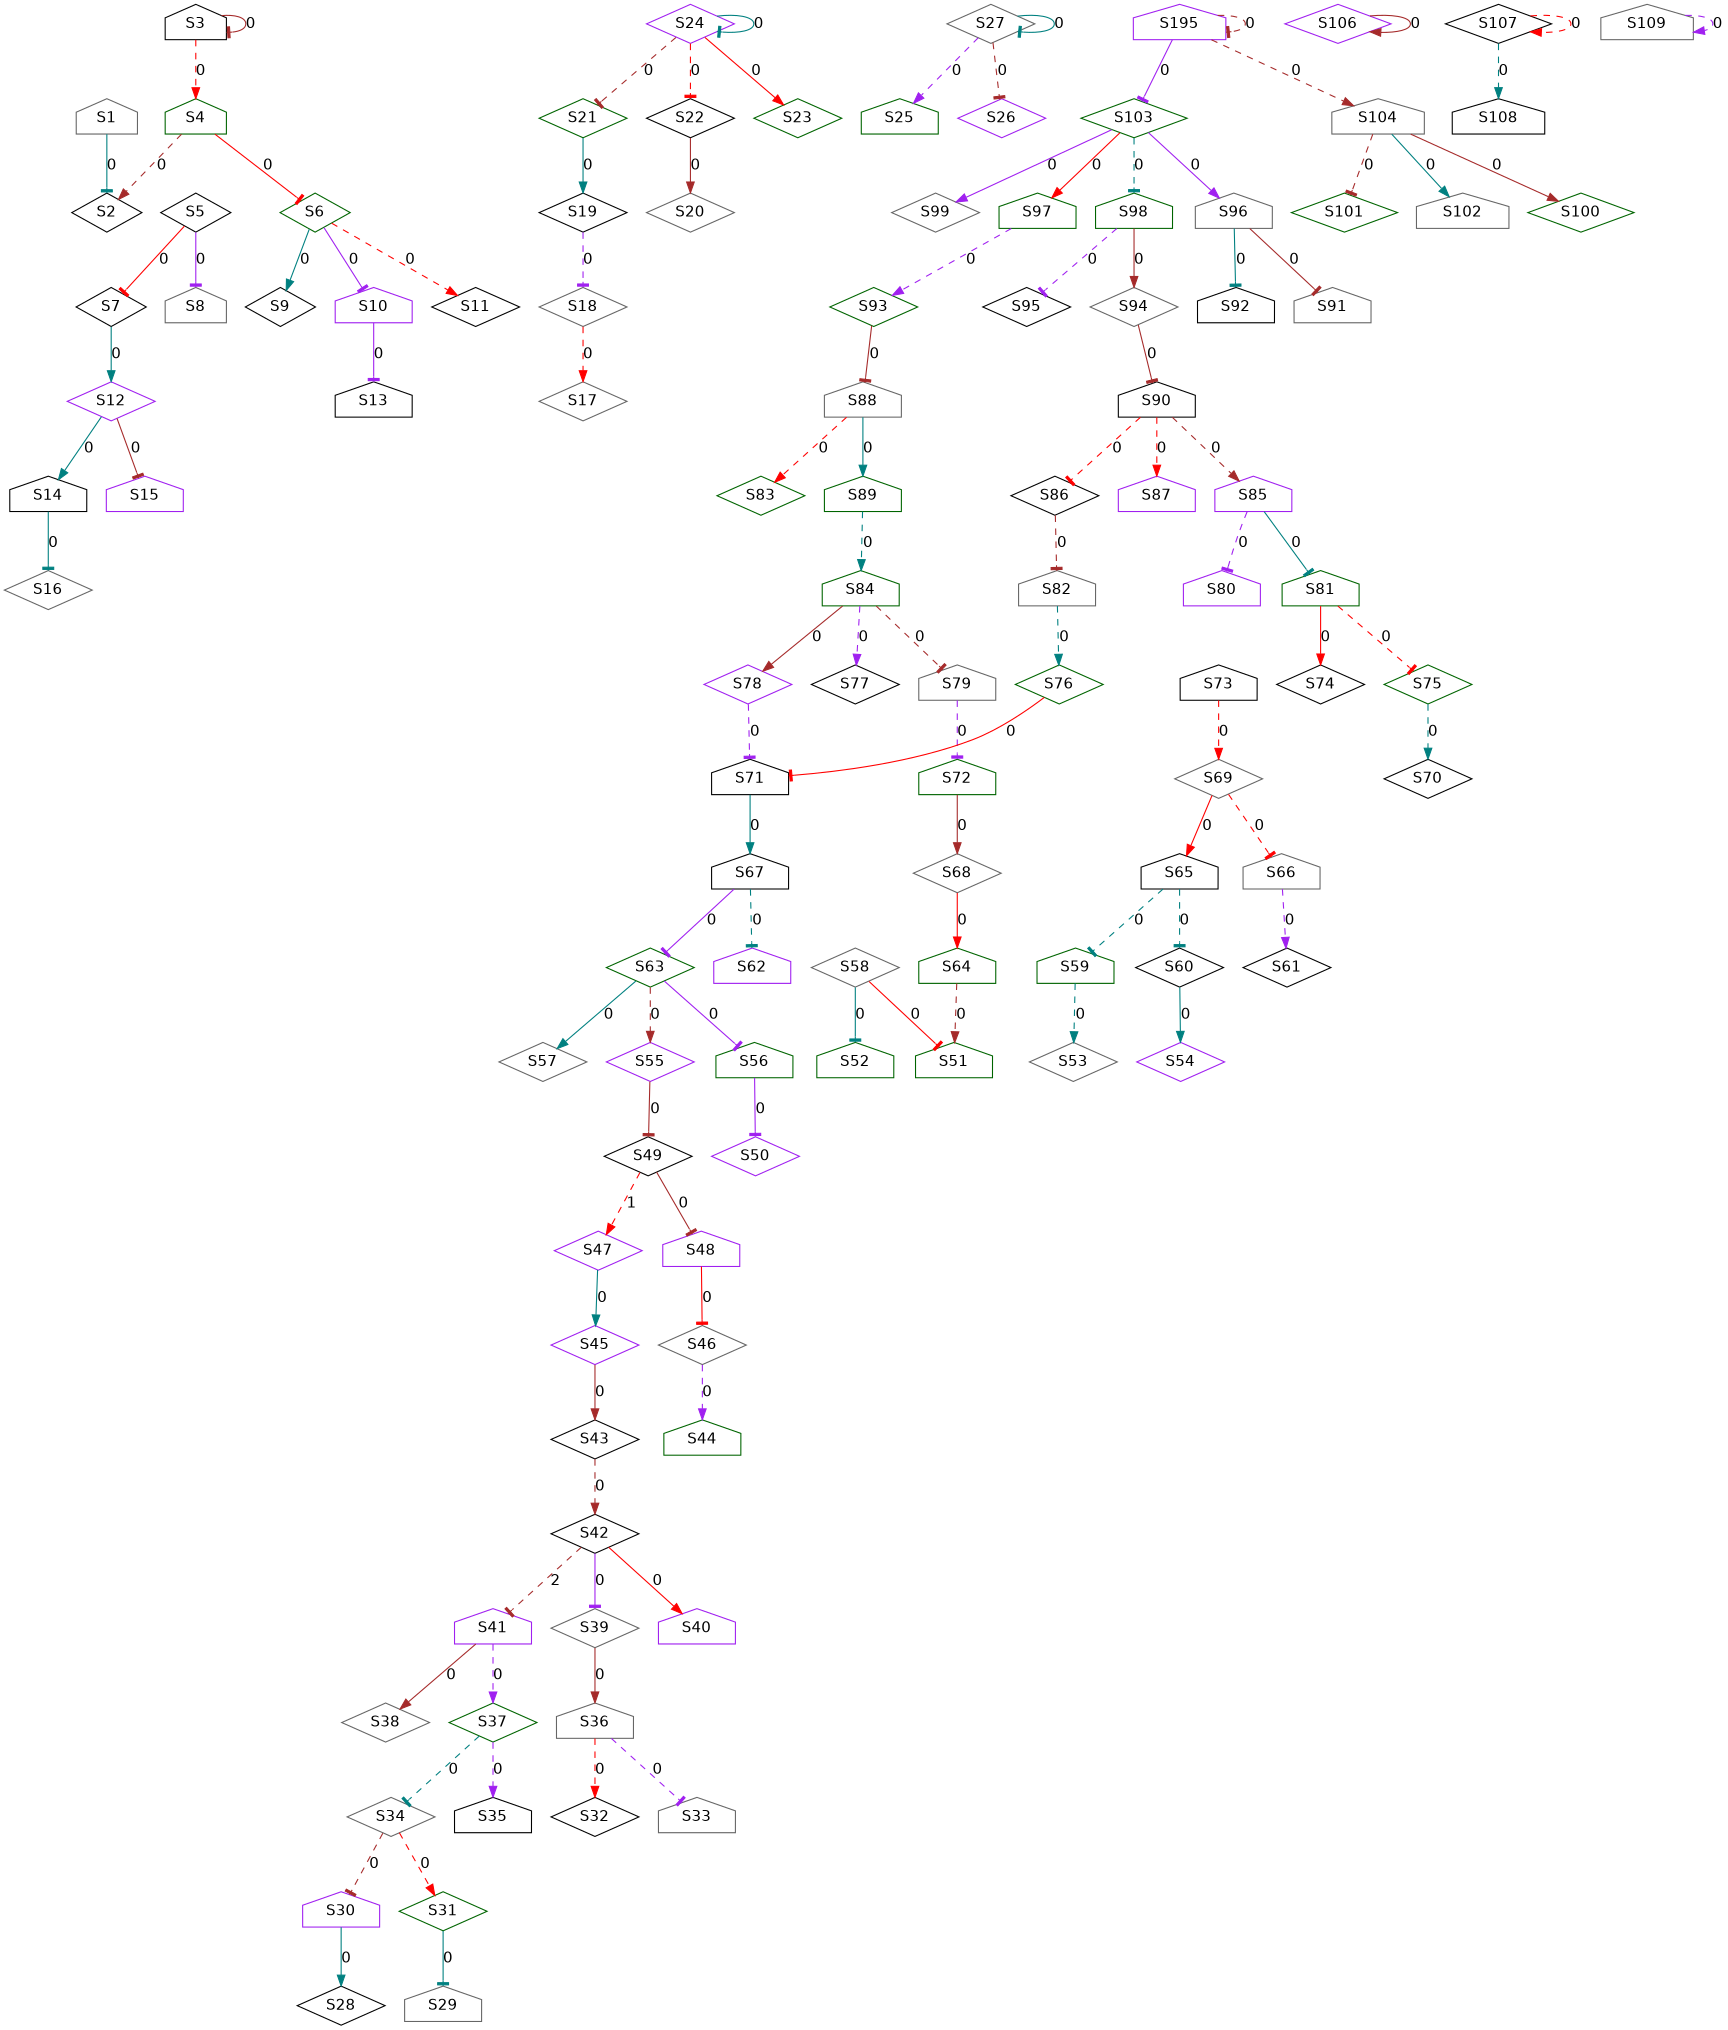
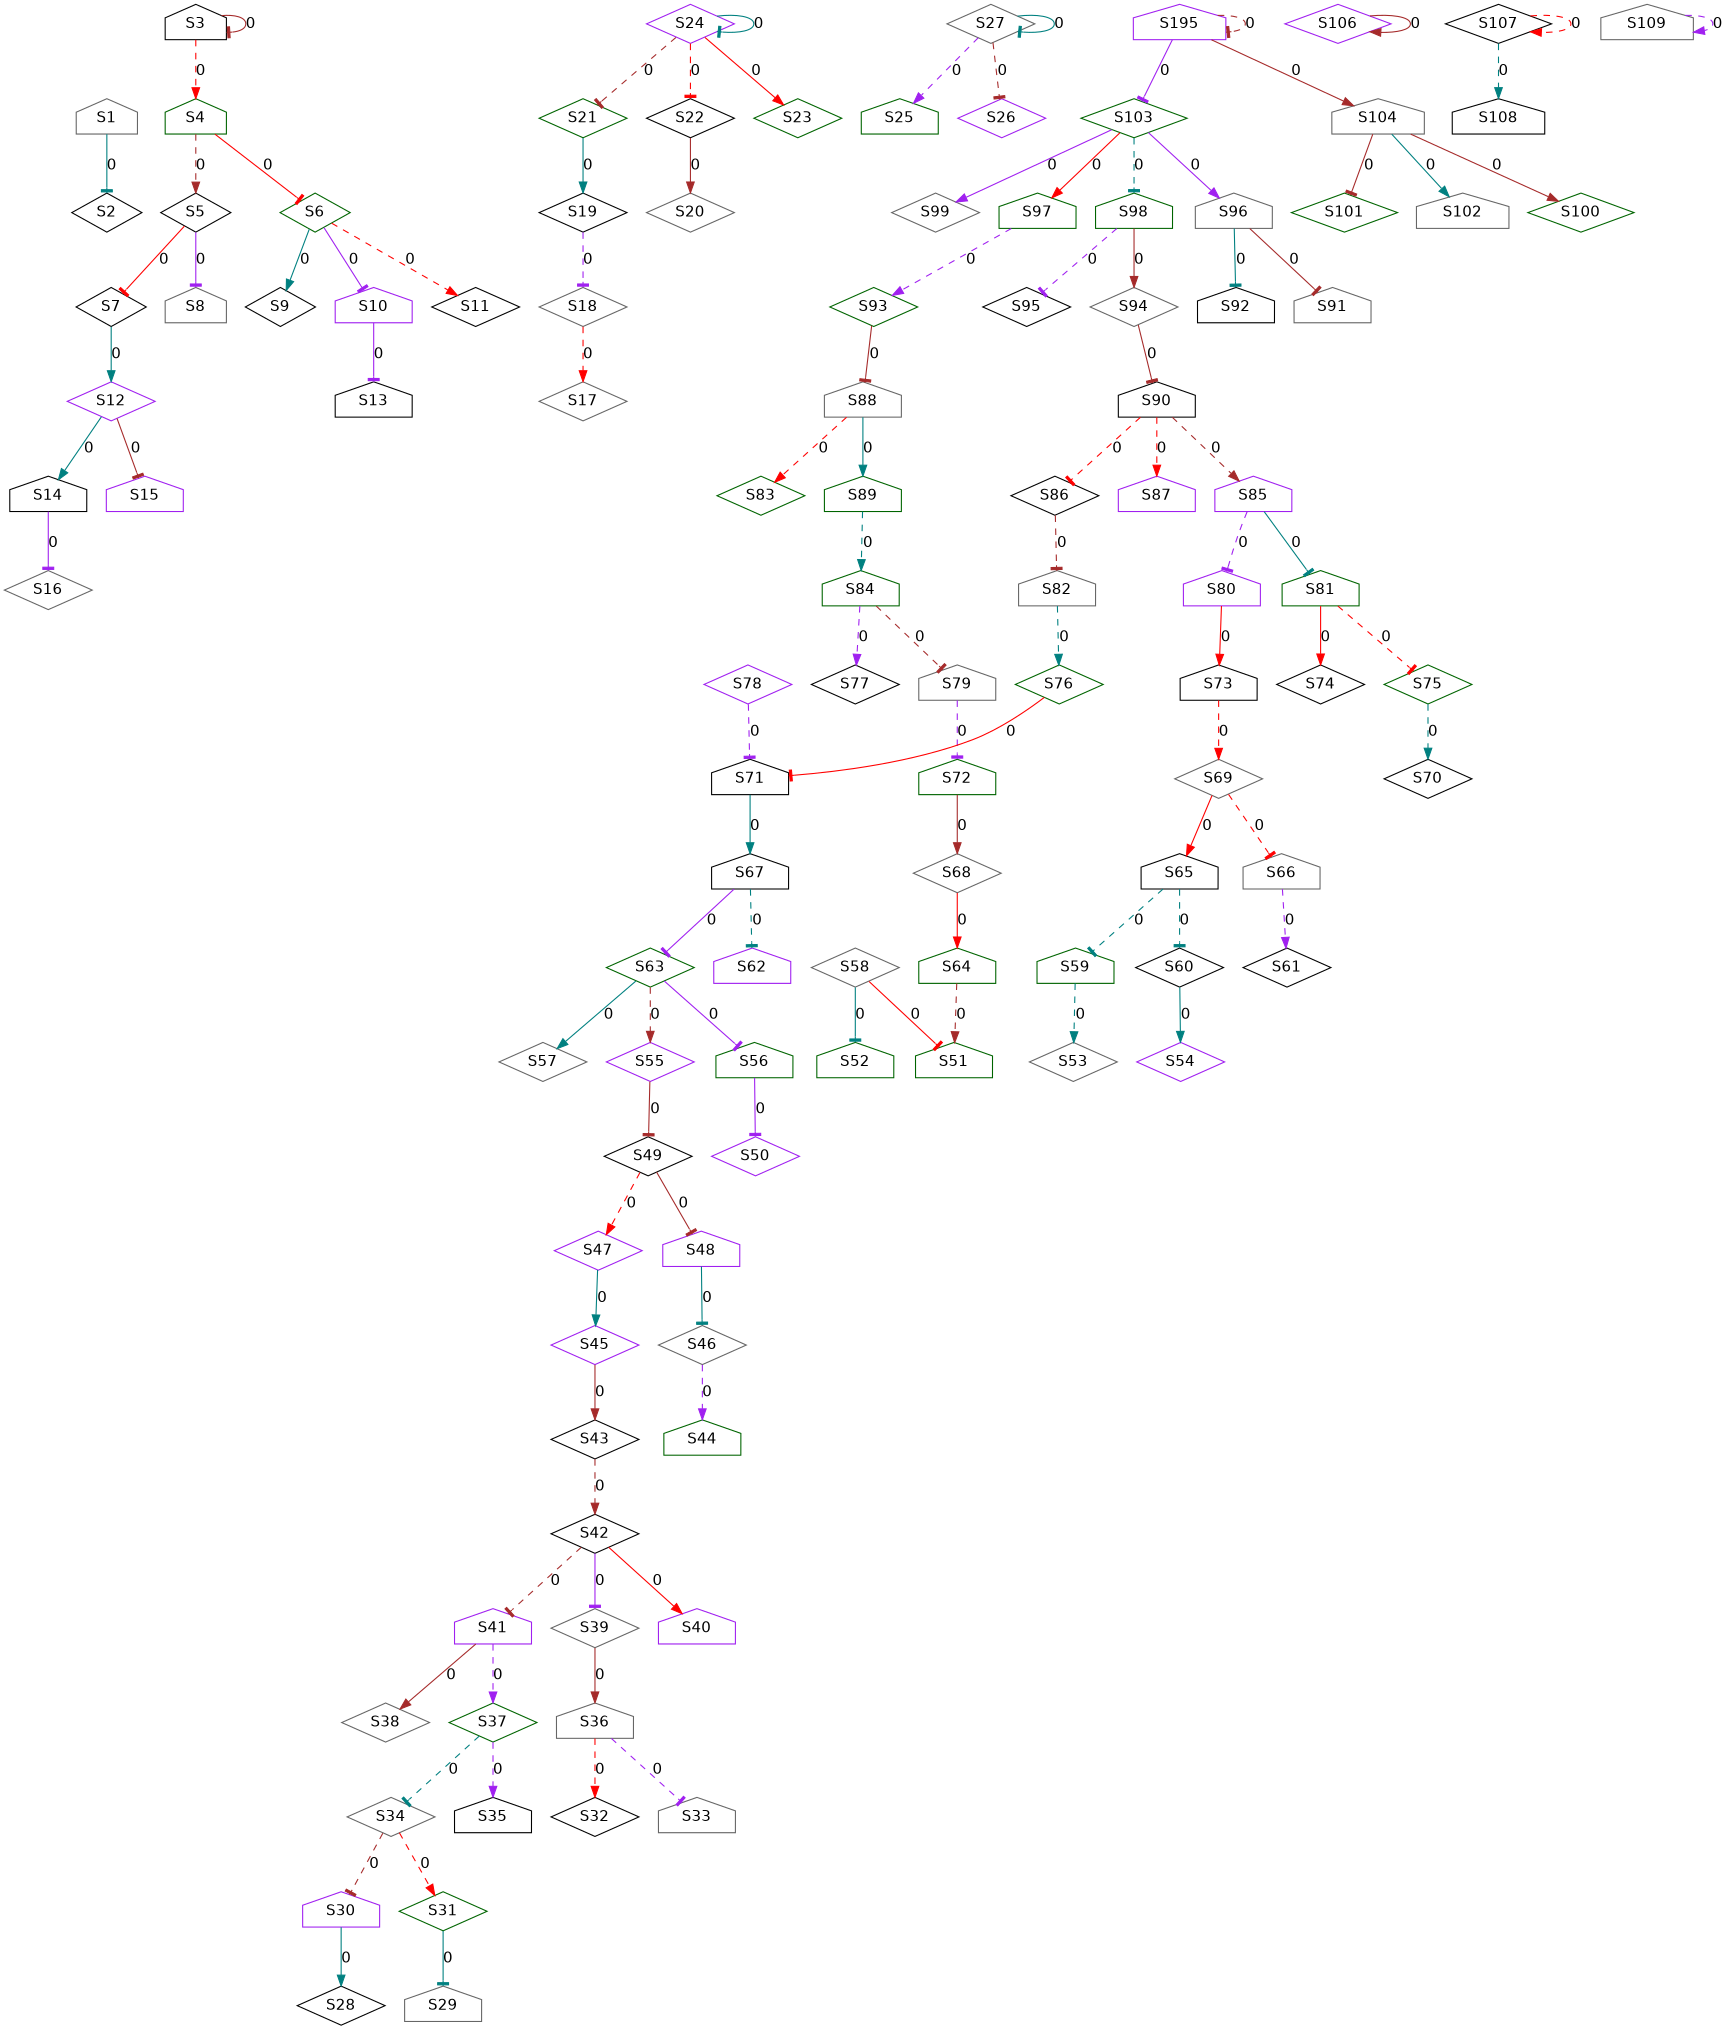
edge "S195" -> "S104": style dashed -> solid
edge "S104" -> "S101": style dashed -> solid
edge "S4" -> "S2": now "S4" -> "S5"
edge "S14" -> "S16": color teal -> purple
edge "S80" -> "S73": added, label "0"
edge "S84" -> "S78": removed, label "0"
edge "S49" -> "S47": label "1" -> "0"
edge "S48" -> "S46": color red -> teal
edge "S42" -> "S41": label "2" -> "0"
